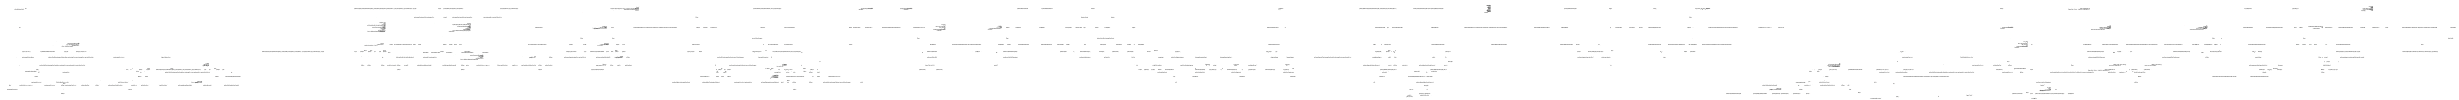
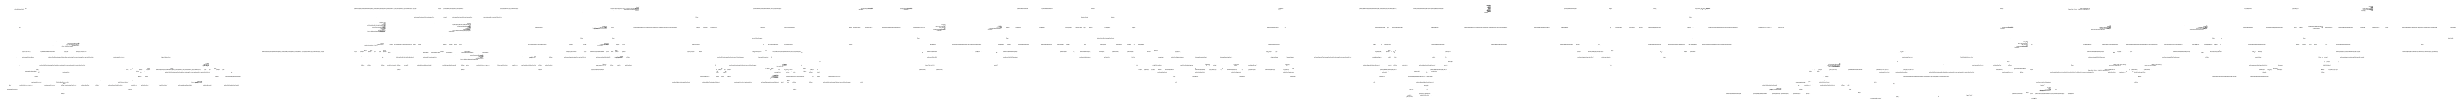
edge "this.text = text" -> "CommandLine.Core.Token": reversed
